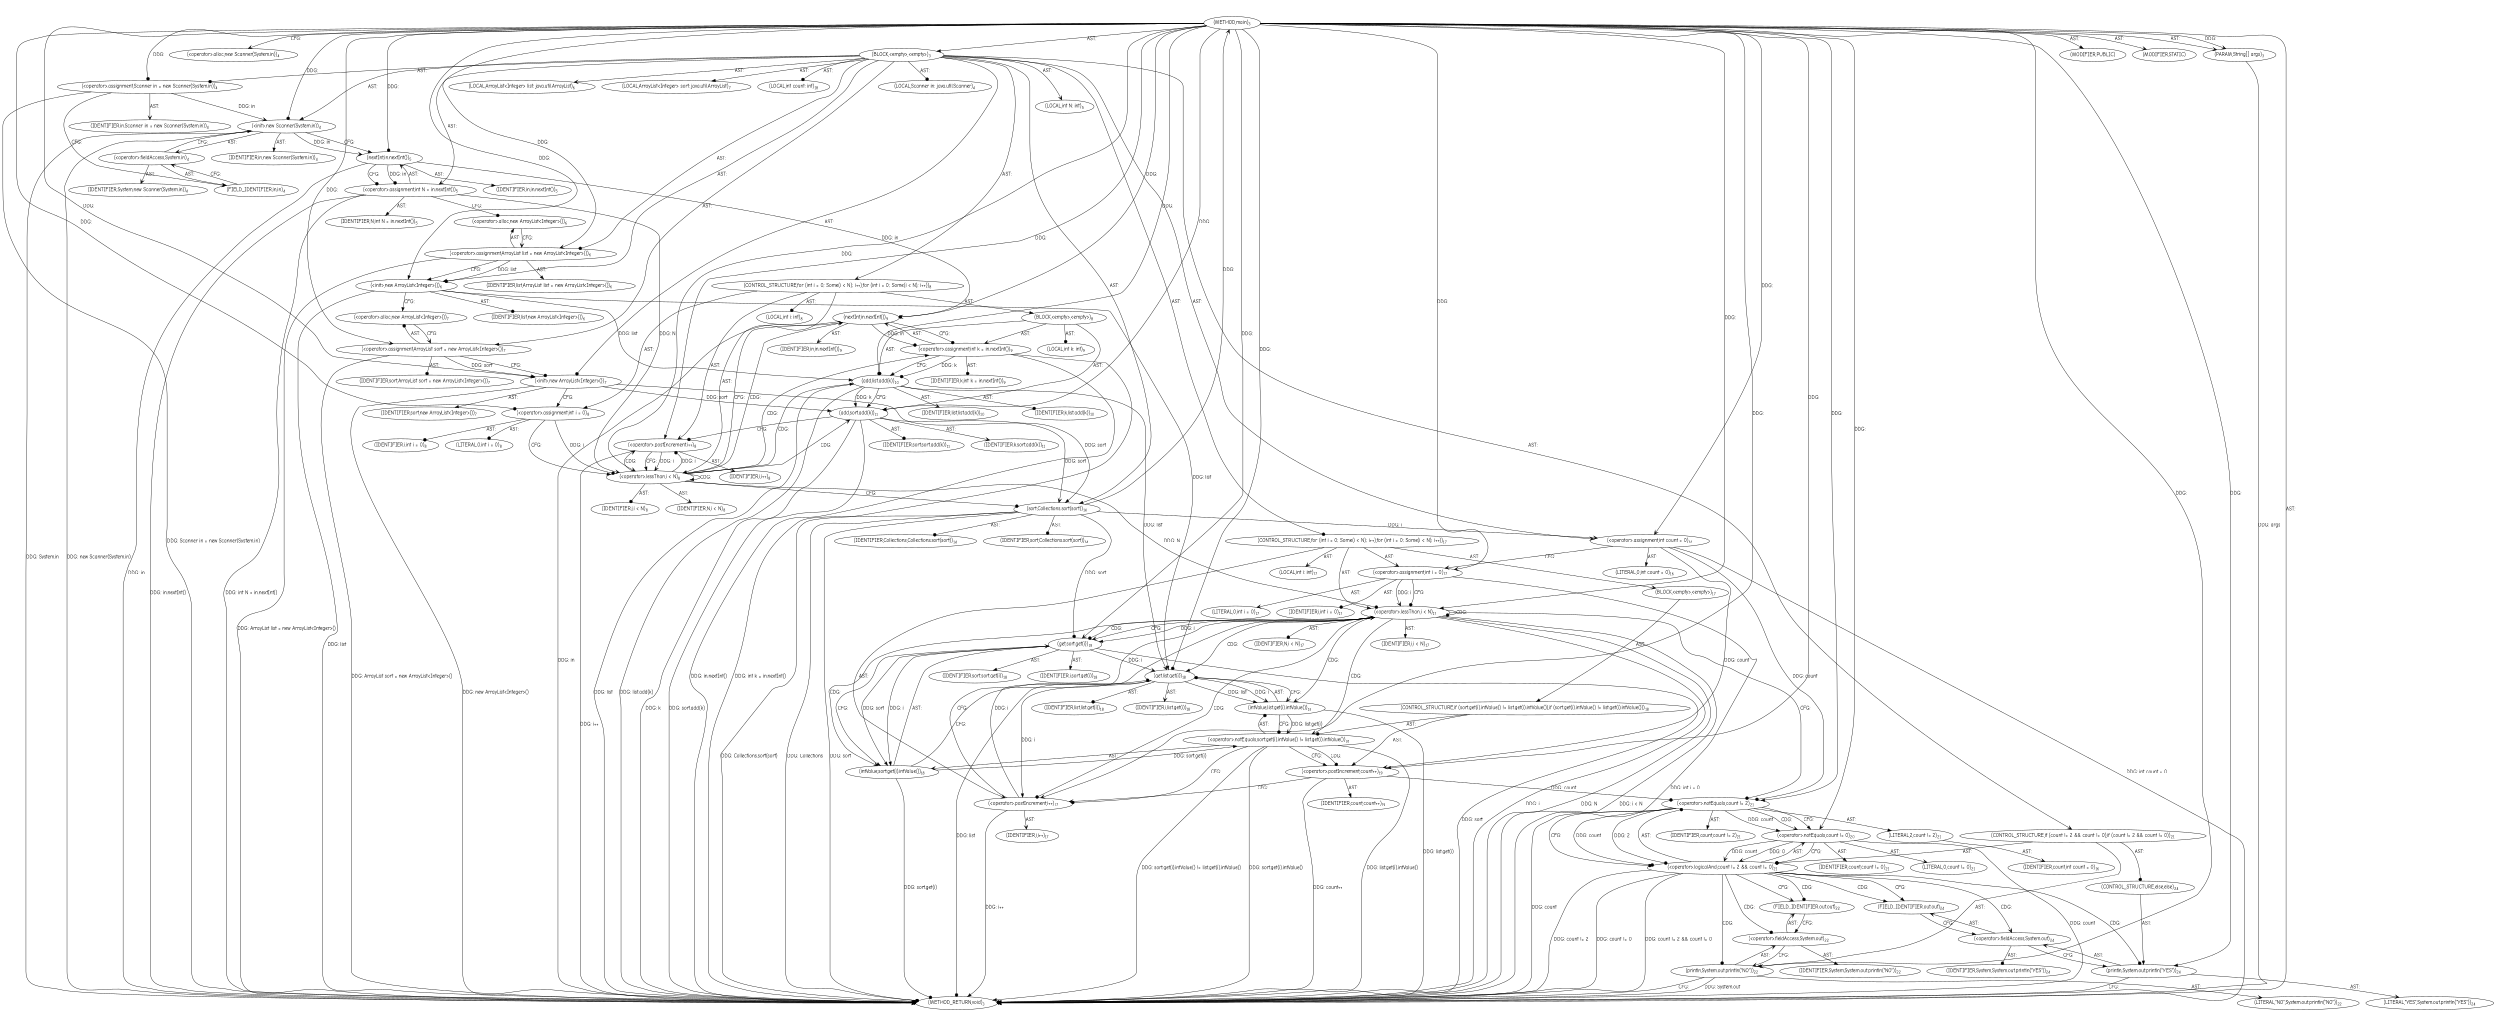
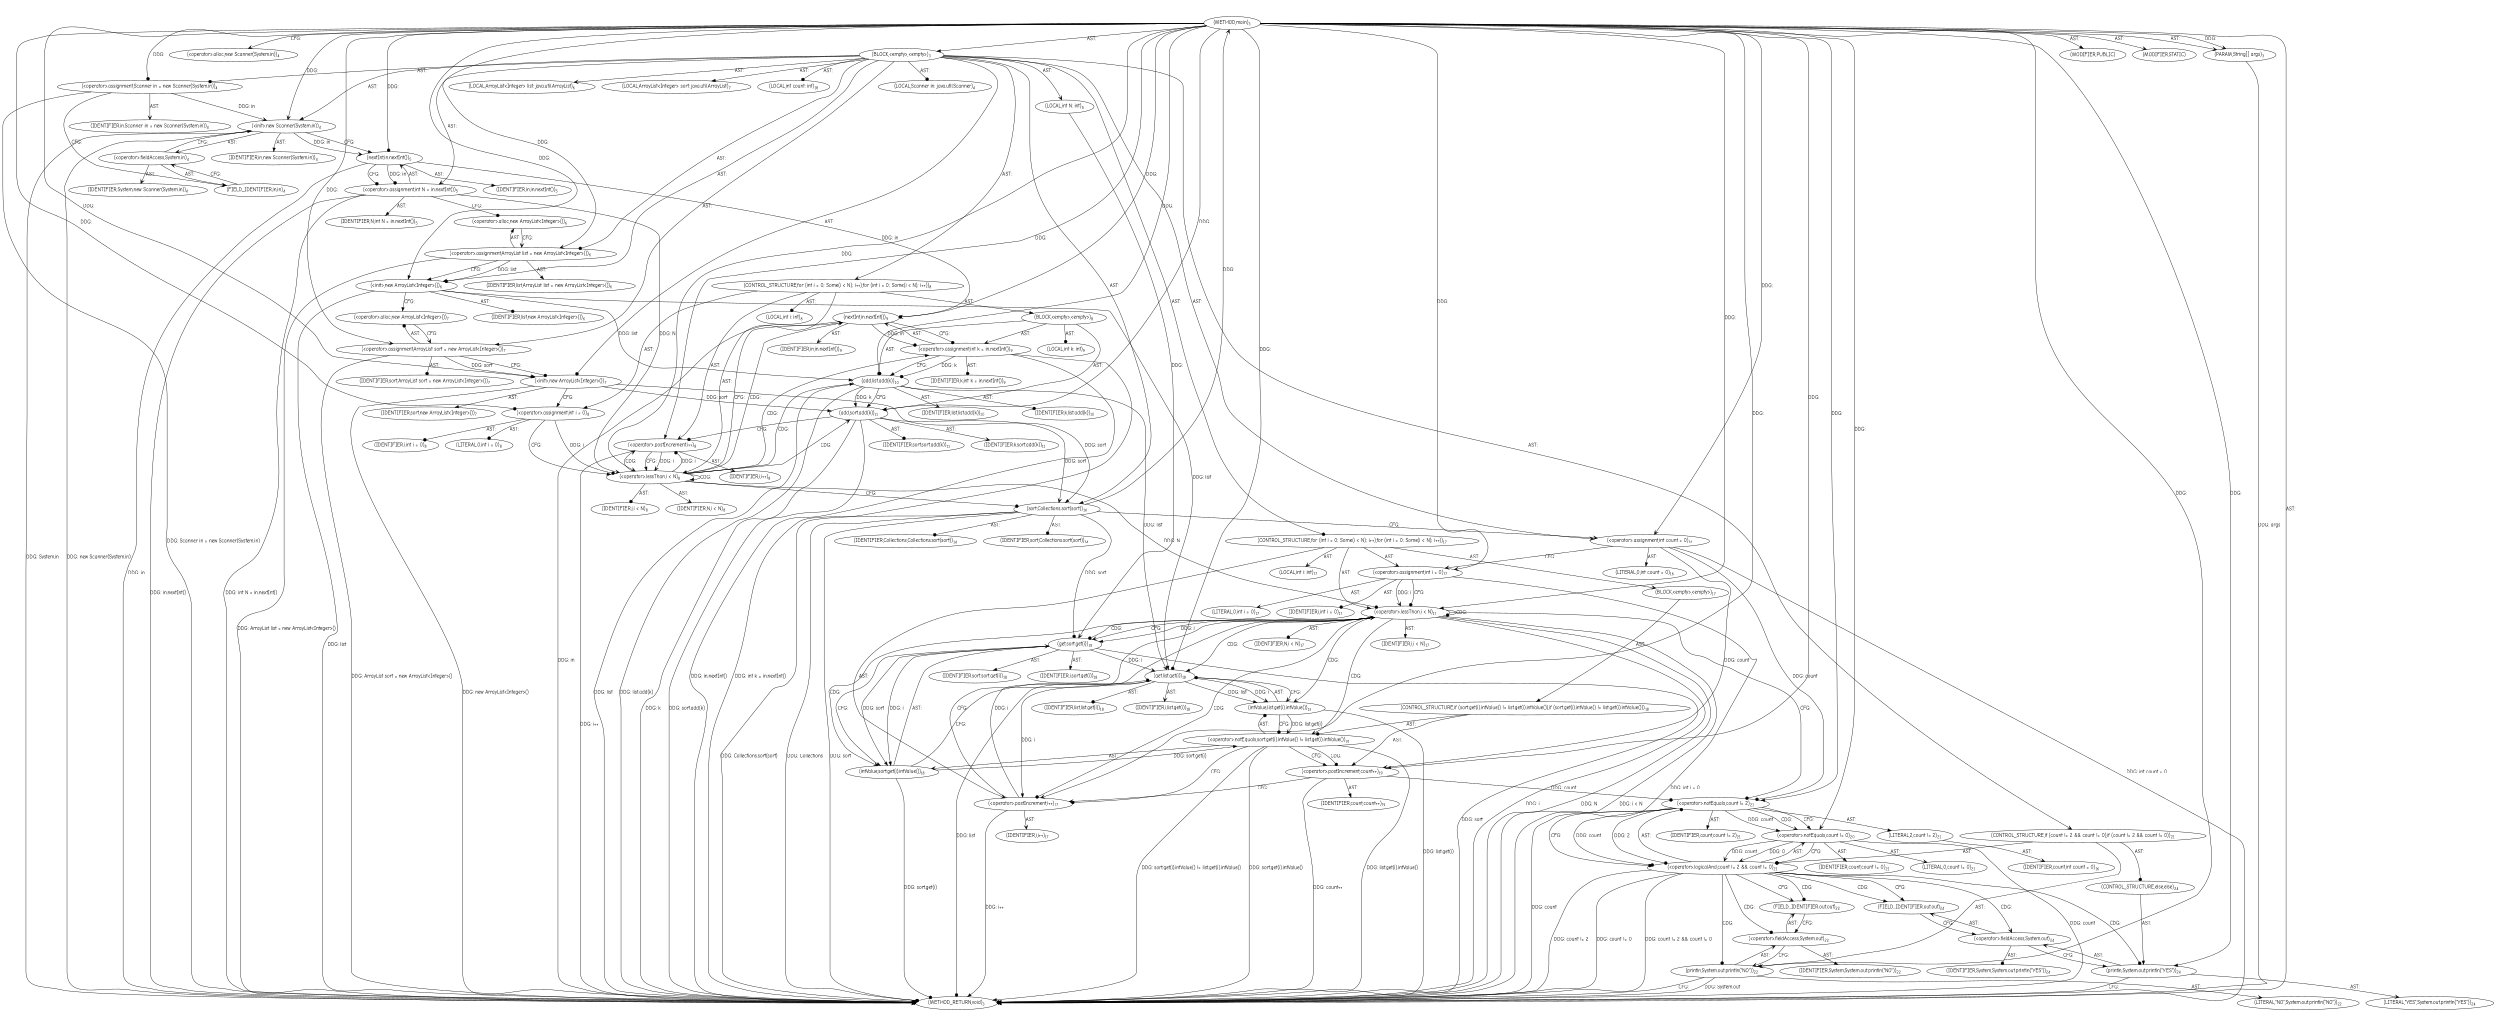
edge "(METHOD,main)" -> "(<init>,new Scanner(System.in))": arrowhead dot -> vee
edge "(METHOD,main)" -> "(get,sort.get(i))": now "(LOCAL,int N: int)" -> "(get,sort.get(i))"
edge "(sort,Collections.sort(sort))" -> "(<operator>.assignment,int count = 0)": label "DDG: i" -> "CFG: "
